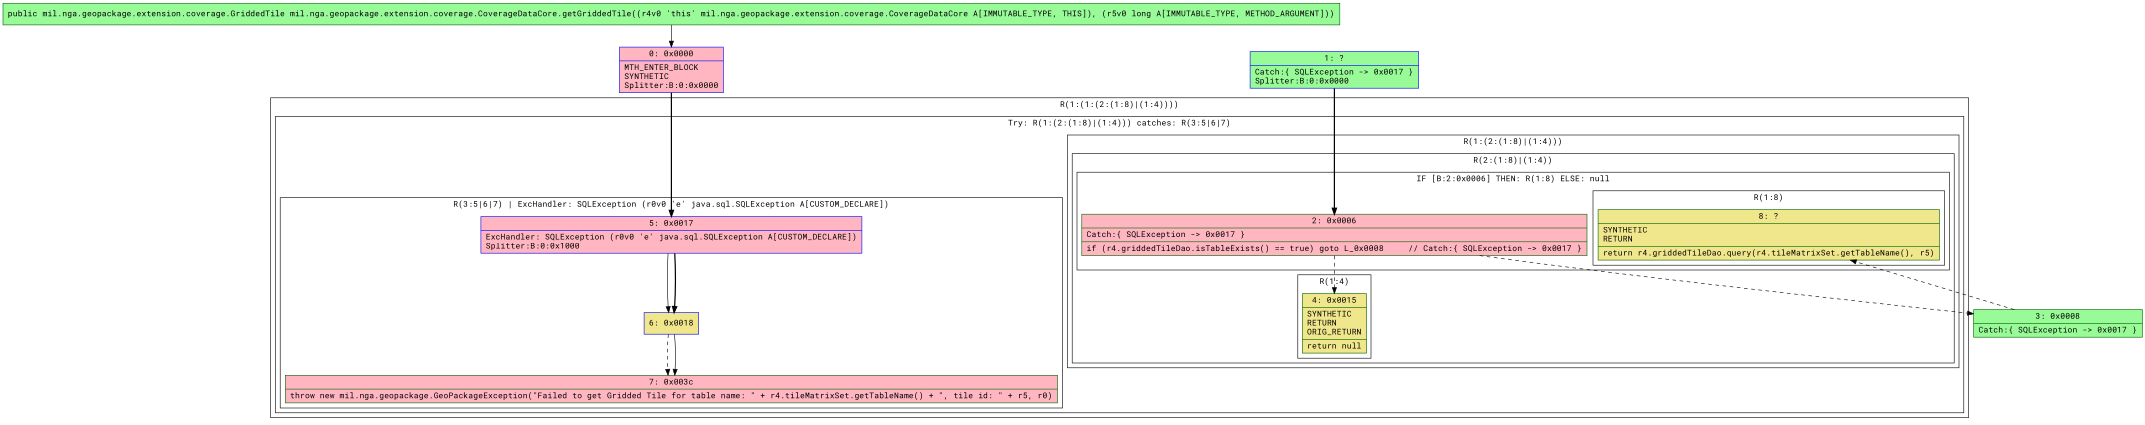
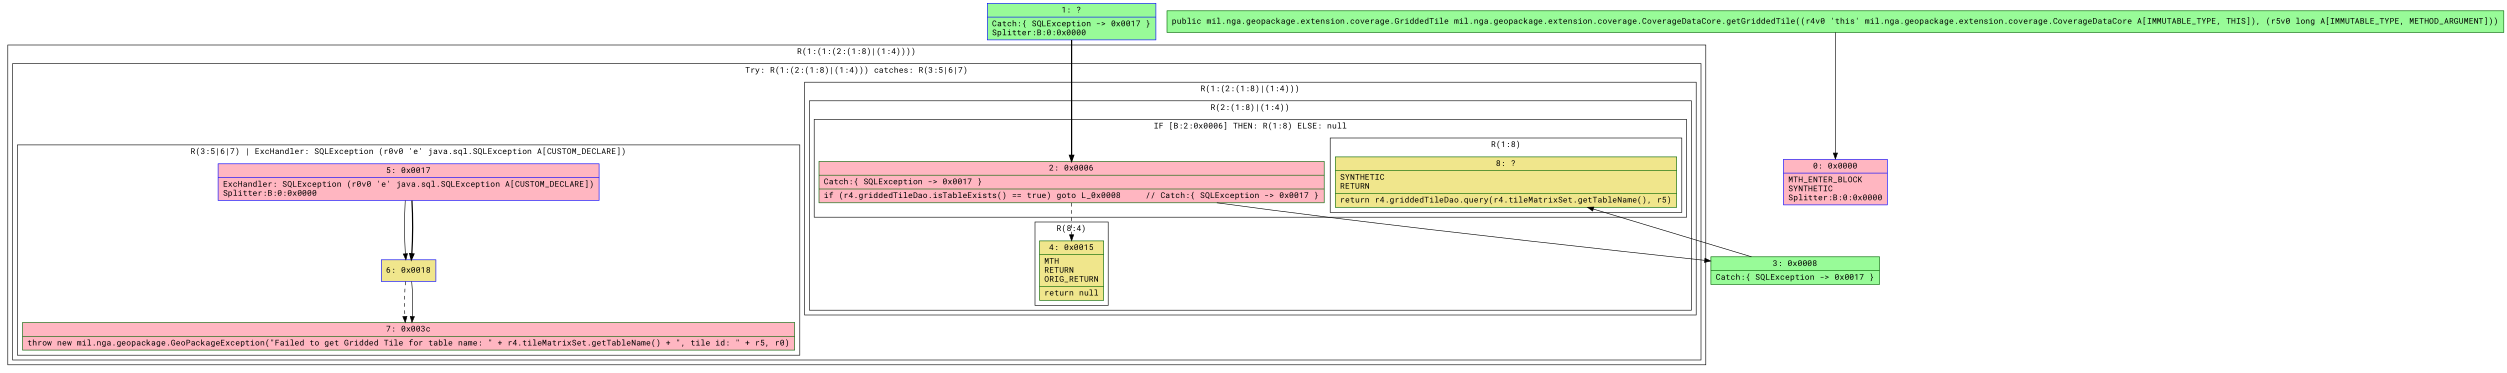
edge "0: 0x0000" -> "5: 0x0017": removed
node "5: 0x0017": text "Splitter:B:0:0x1000" -> "Splitter:B:0:0x0000"
cluster "R(1:4)": label "R(1:4)" -> "R(8:4)"
edge "2: 0x0006" -> "3: 0x0008": style dashed -> solid
edge "3: 0x0008" -> "8: ?": style dashed -> solid
node "4: 0x0015": text "SYNTHETIC" -> "MTH"
